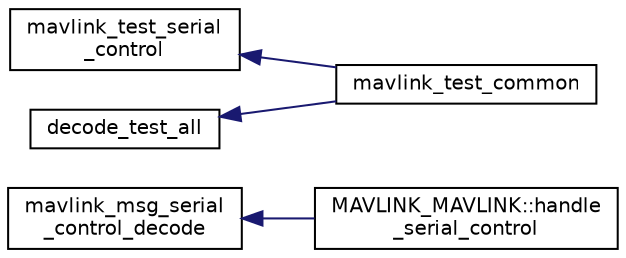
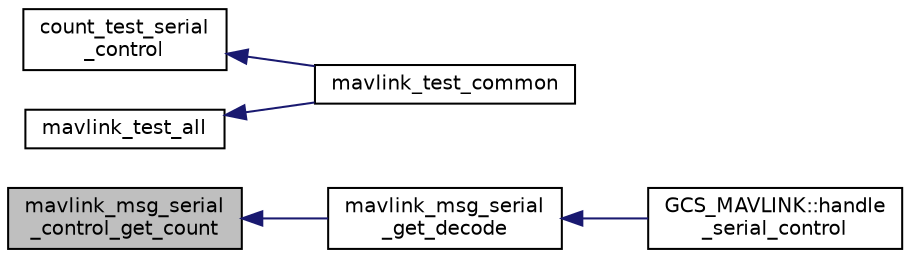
node "mavlink_test_serial _control": label "mavlink_test_serial _control" -> "count_test_serial _control"
node "decode_test_all": label "decode_test_all" -> "mavlink_test_all"
node "mavlink_msg_serial _control_decode": label "mavlink_msg_serial _control_decode" -> "mavlink_msg_serial _get_decode"
node "mavlink_msg_serial _control_get_count": added
node "MAVLINK_MAVLINK::handle _serial_control": label "MAVLINK_MAVLINK::handle _serial_control" -> "GCS_MAVLINK::handle _serial_control"
